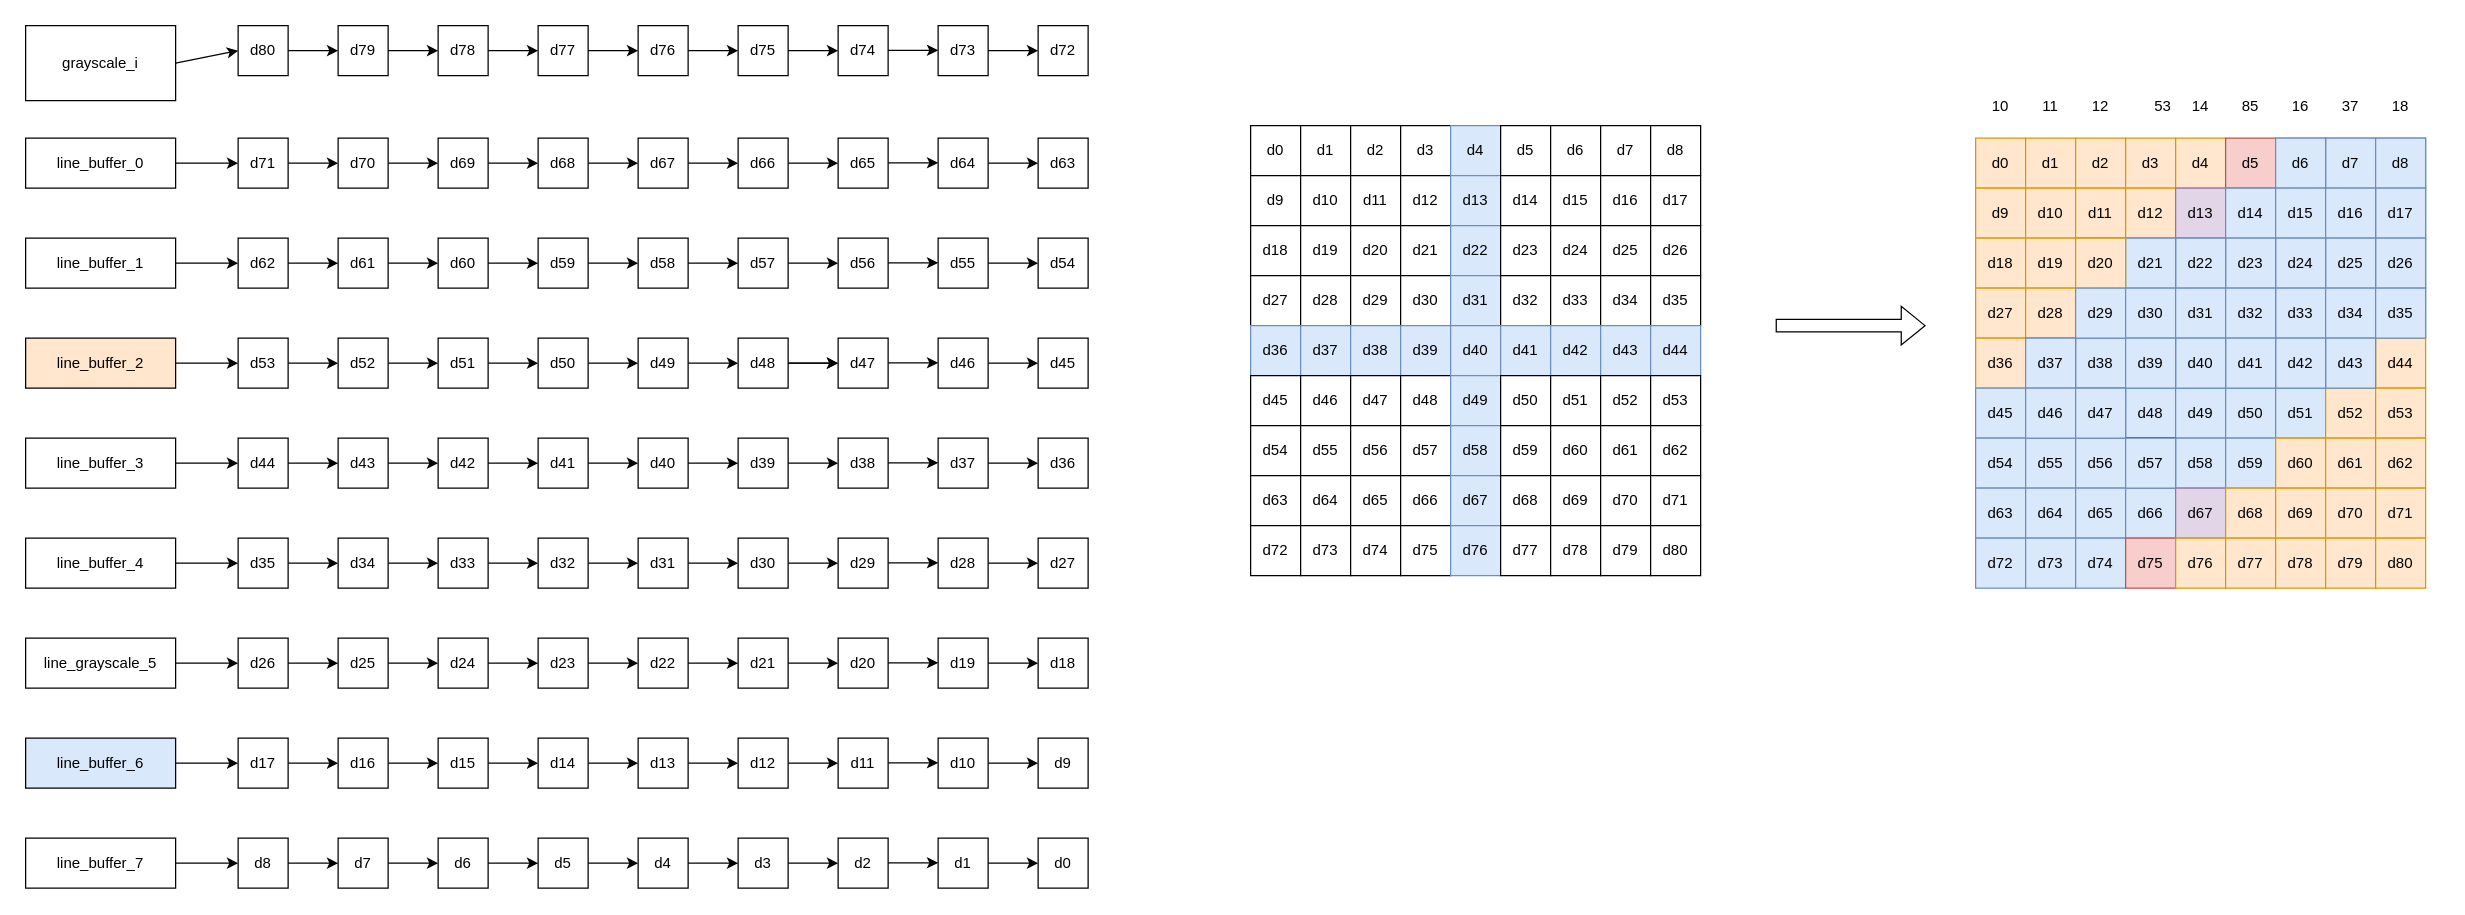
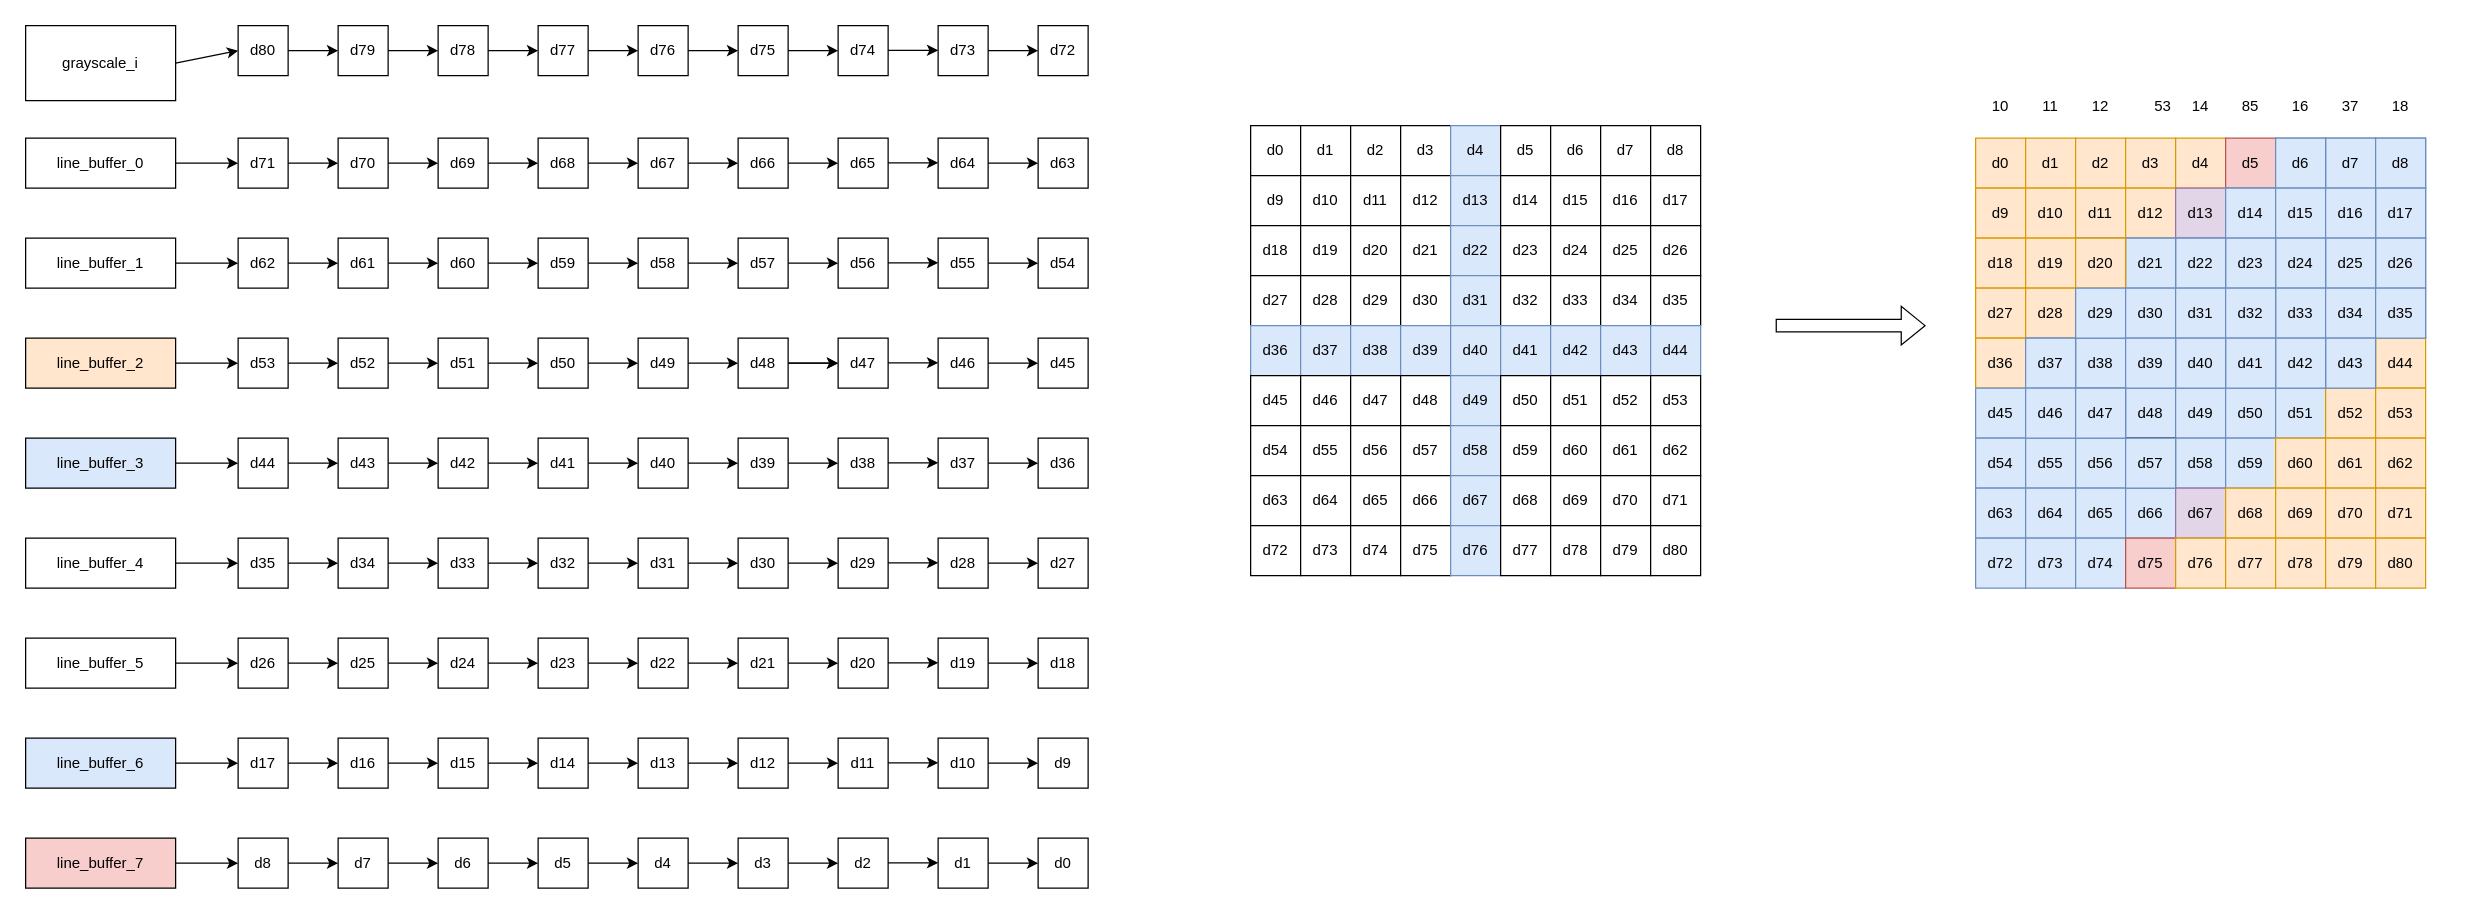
node "line_buffer_3": fillcolor #ffffff -> #dae8fc
node "line_grayscale_5": label "line_grayscale_5" -> "line_buffer_5"
node "line_buffer_7": fillcolor #ffffff -> #f8cecc
